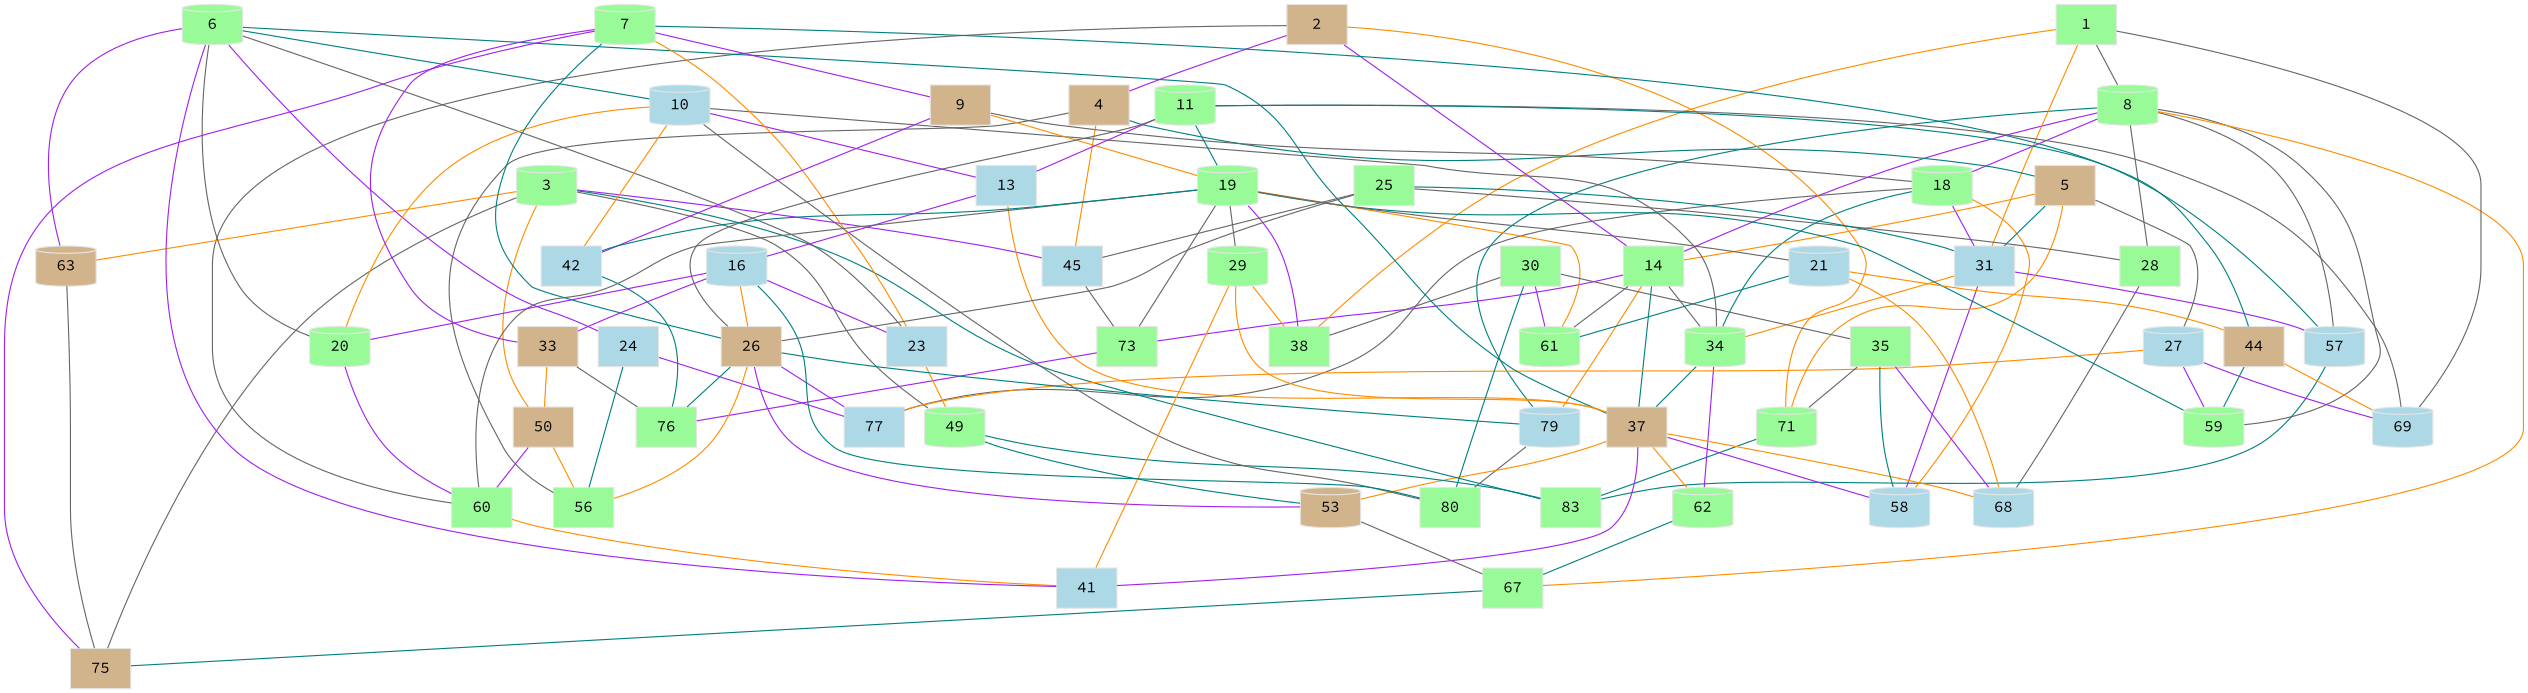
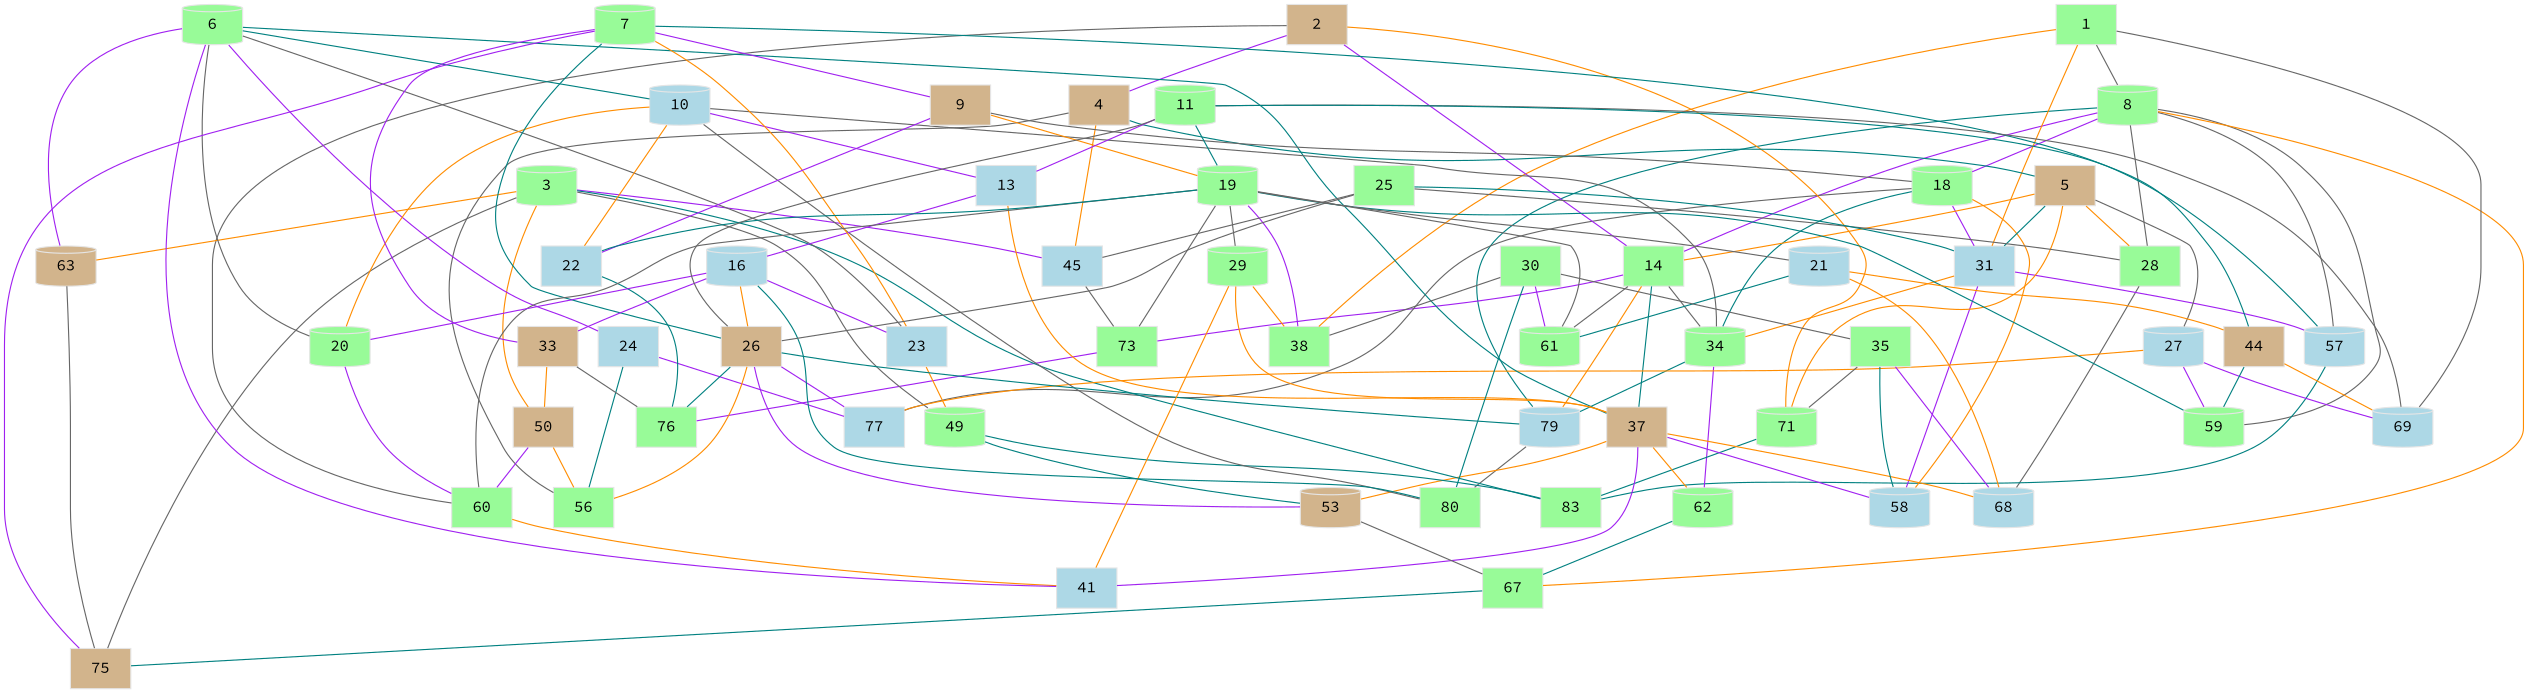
edge "5" -- "28": added
edge "19" -- "61": color darkorange -> gray40
node "42": label "42" -> "22"
edge "34" -- "37": now "34" -- "79"
